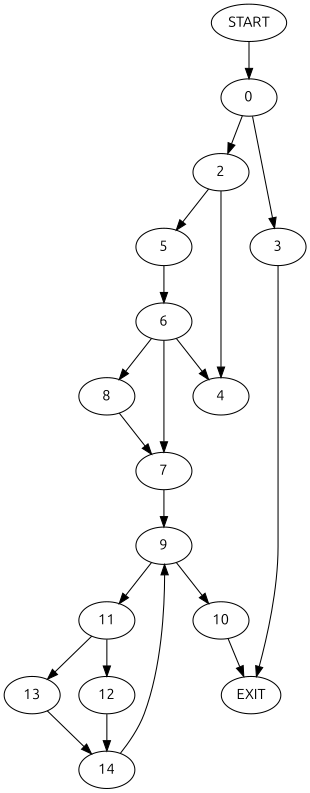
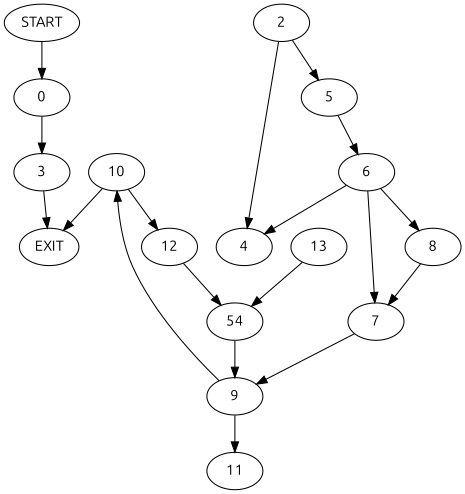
edge "0" -> "2": removed
edge "11" -> "12": now "10" -> "12"
edge "11" -> "13": removed
node "14": label "14" -> "54"
